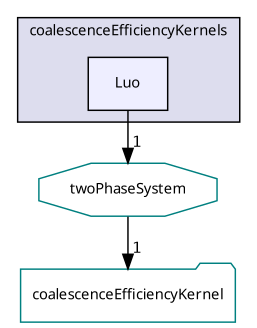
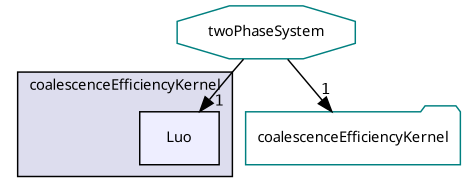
cluster "coalescenceEfficiencyKernels": label "coalescenceEfficiencyKernels" -> "coalescenceEfficiencyKernel"
edge "Luo" -> "twoPhaseSystem": reversed
